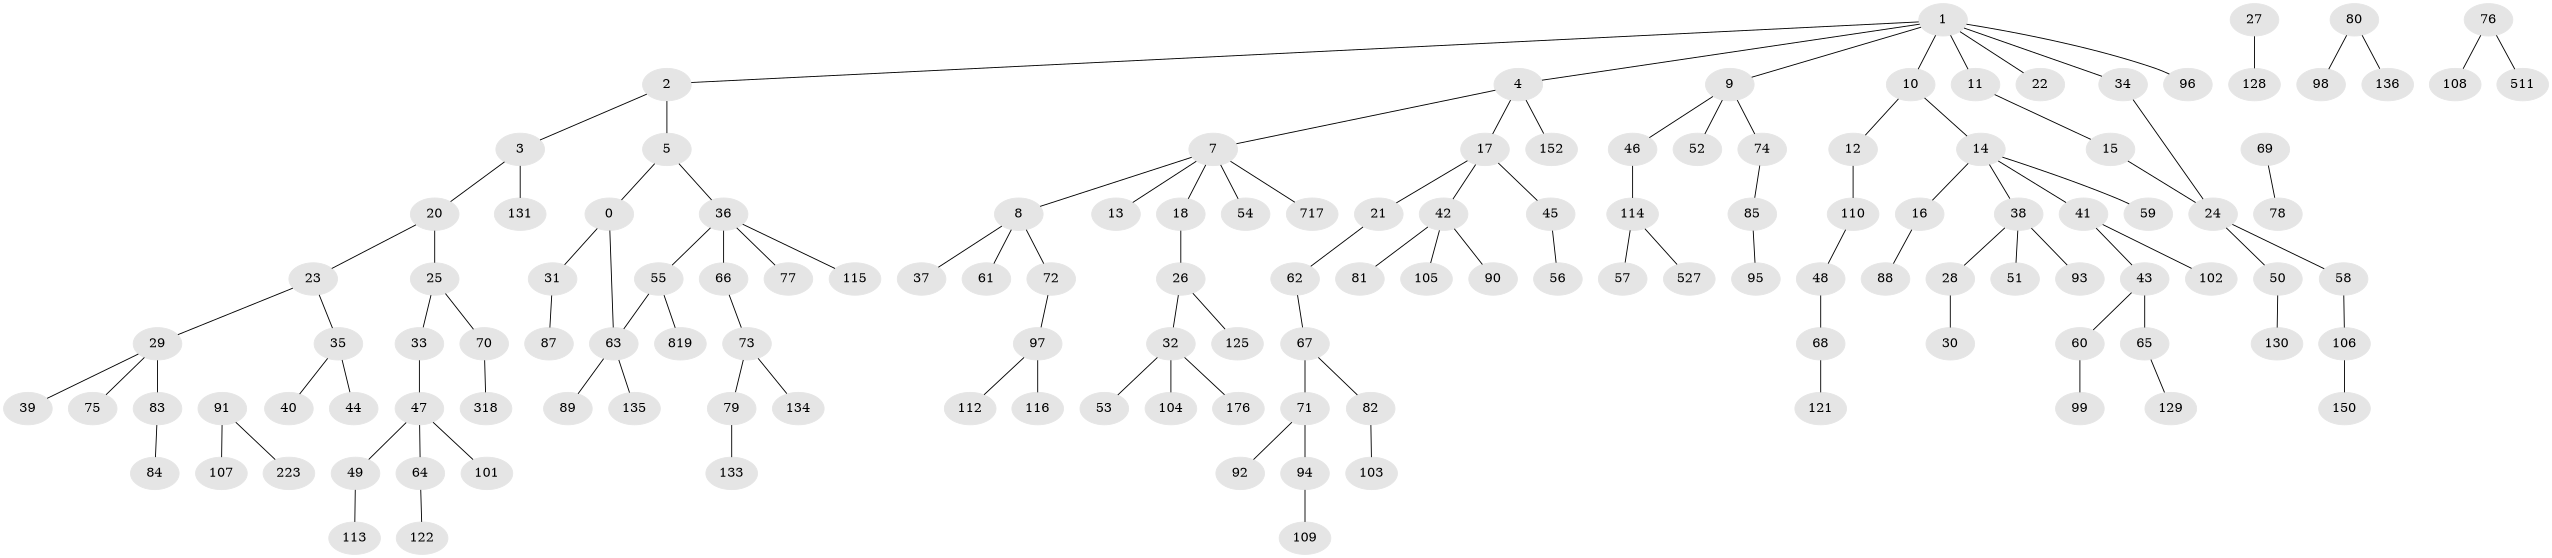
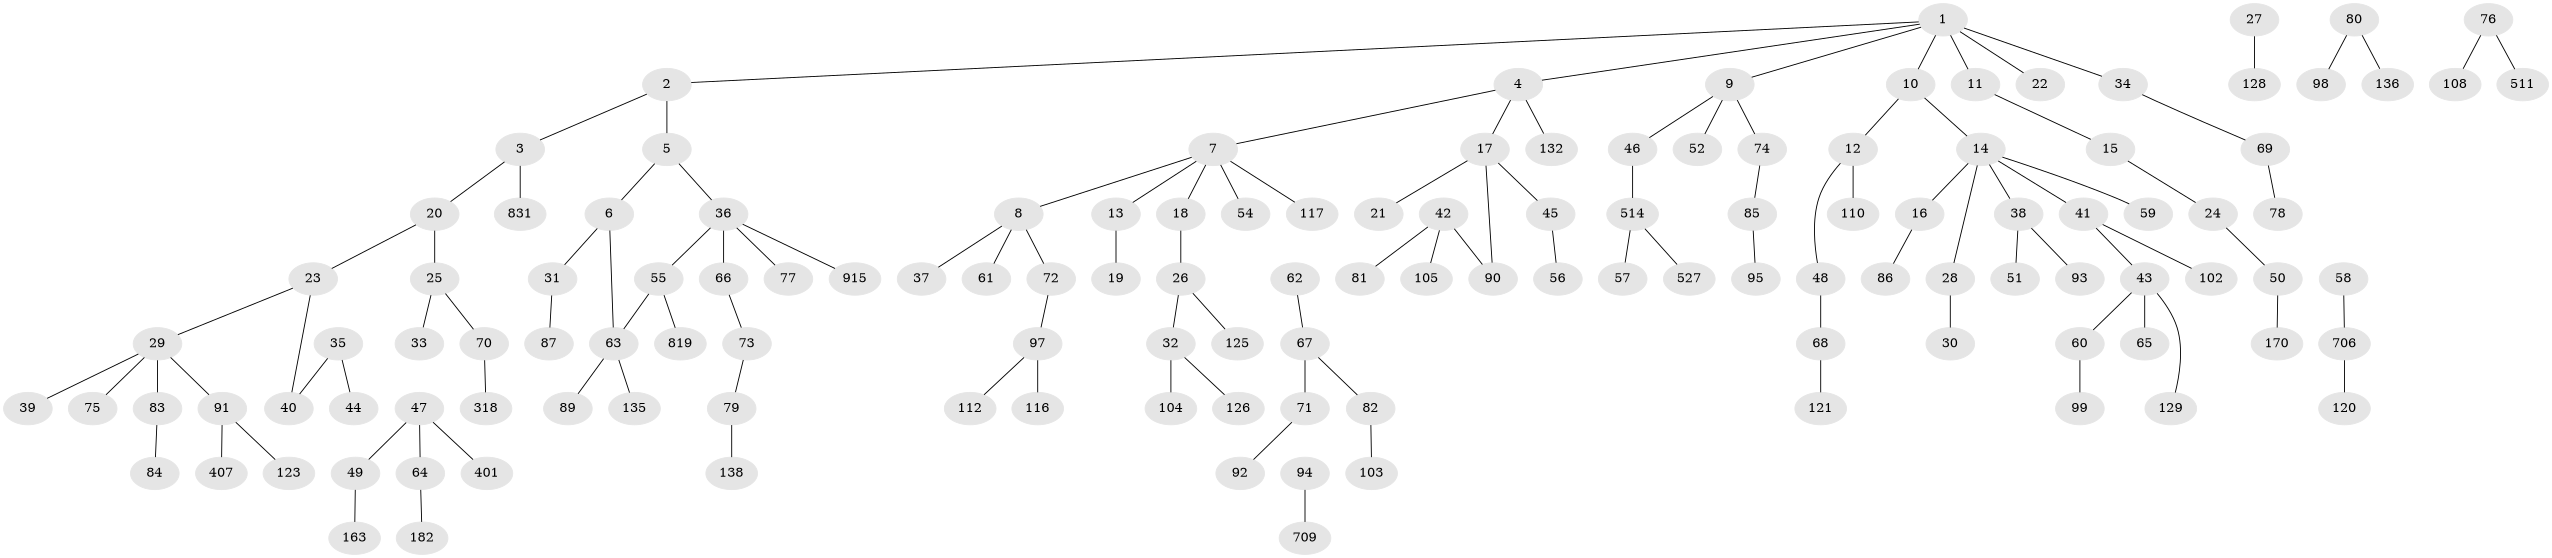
node "96": removed
node "152": label "152" -> "132"
edge "34" -- "24": now "34" -- "69"
edge "17" -- "42": now "17" -- "90"
node "131": label "131" -> "831"
node "0": label "0" -> "6"
node "717": label "717" -> "117"
node "114": label "114" -> "514"
edge "21" -- "62": removed
edge "110" -- "48": now "12" -- "48"
edge "38" -- "28": now "14" -- "28"
edge "24" -- "58": removed
node "115": label "115" -> "915"
node "19": added
node "88": label "88" -> "86"
edge "23" -- "35": now "23" -- "40"
node "130": label "130" -> "170"
node "106": label "106" -> "706"
edge "29" -- "91": added
edge "33" -- "47": removed
edge "65" -- "129": now "43" -- "129"
node "134": removed
node "53": removed
node "176": label "176" -> "126"
node "150": label "150" -> "120"
edge "71" -- "94": removed
node "107": label "107" -> "407"
node "223": label "223" -> "123"
node "101": label "101" -> "401"
node "133": label "133" -> "138"
node "113": label "113" -> "163"
node "122": label "122" -> "182"
node "109": label "109" -> "709"
